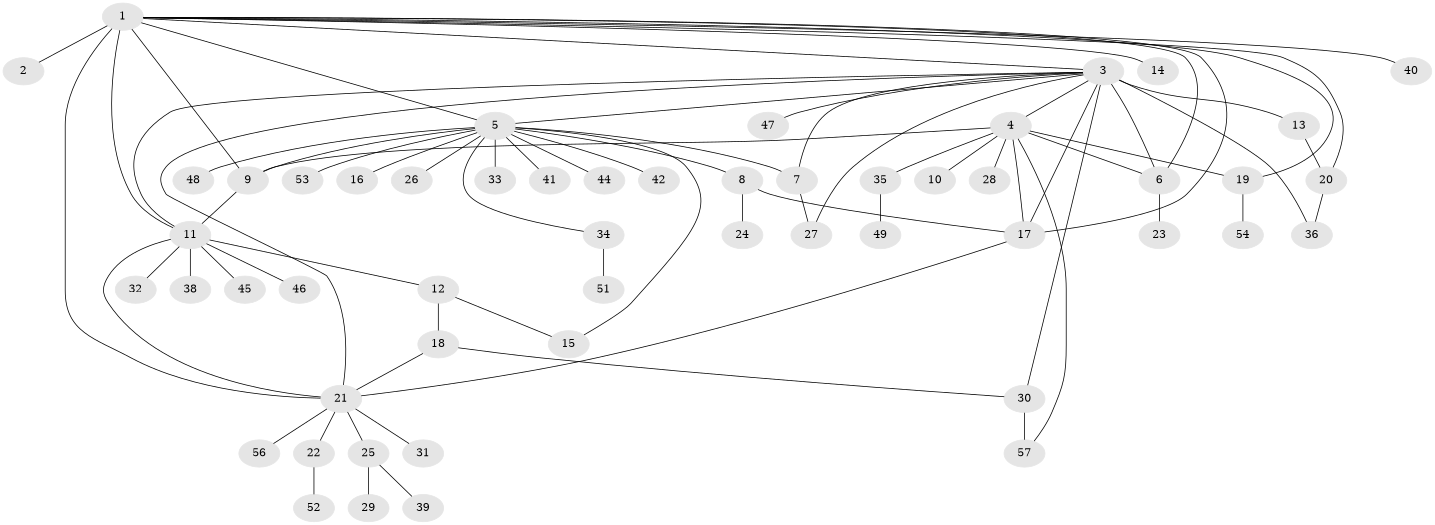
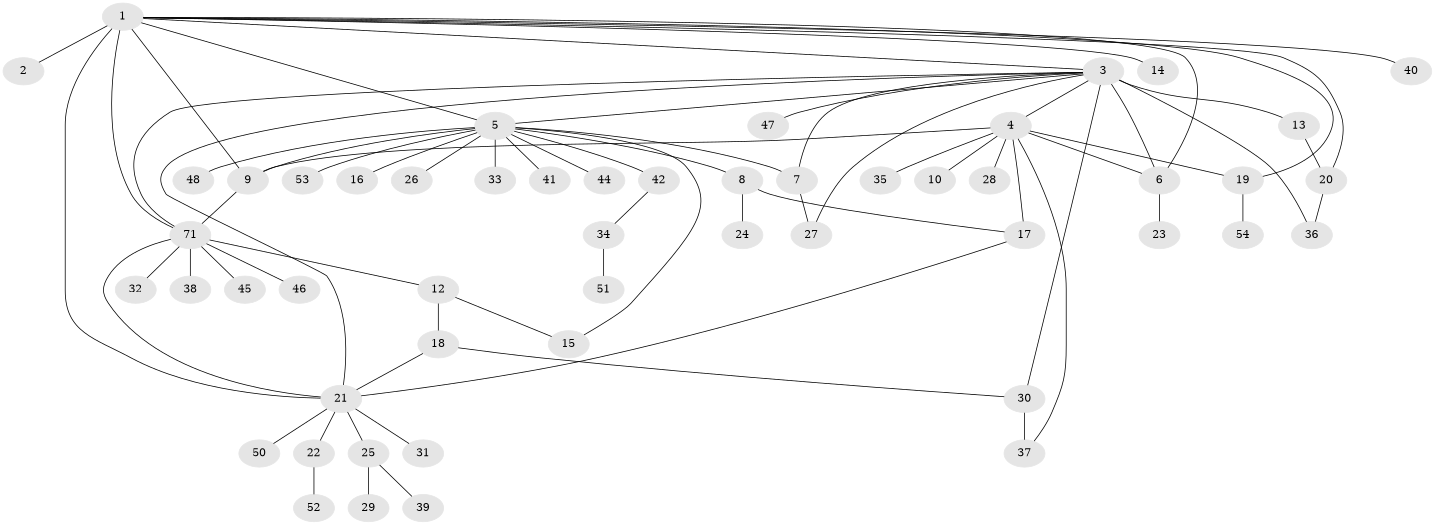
edge "1" -- "17": removed
edge "3" -- "17": removed
edge "5" -- "34": now "42" -- "34"
node "11": label "11" -> "71"
node "49": removed
node "56": label "56" -> "50"
node "57": label "57" -> "37"
